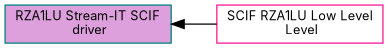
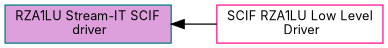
node "SCIF RZA1LU Low Level Level": label "SCIF RZA1LU Low Level Level" -> "SCIF RZA1LU Low Level Driver"
